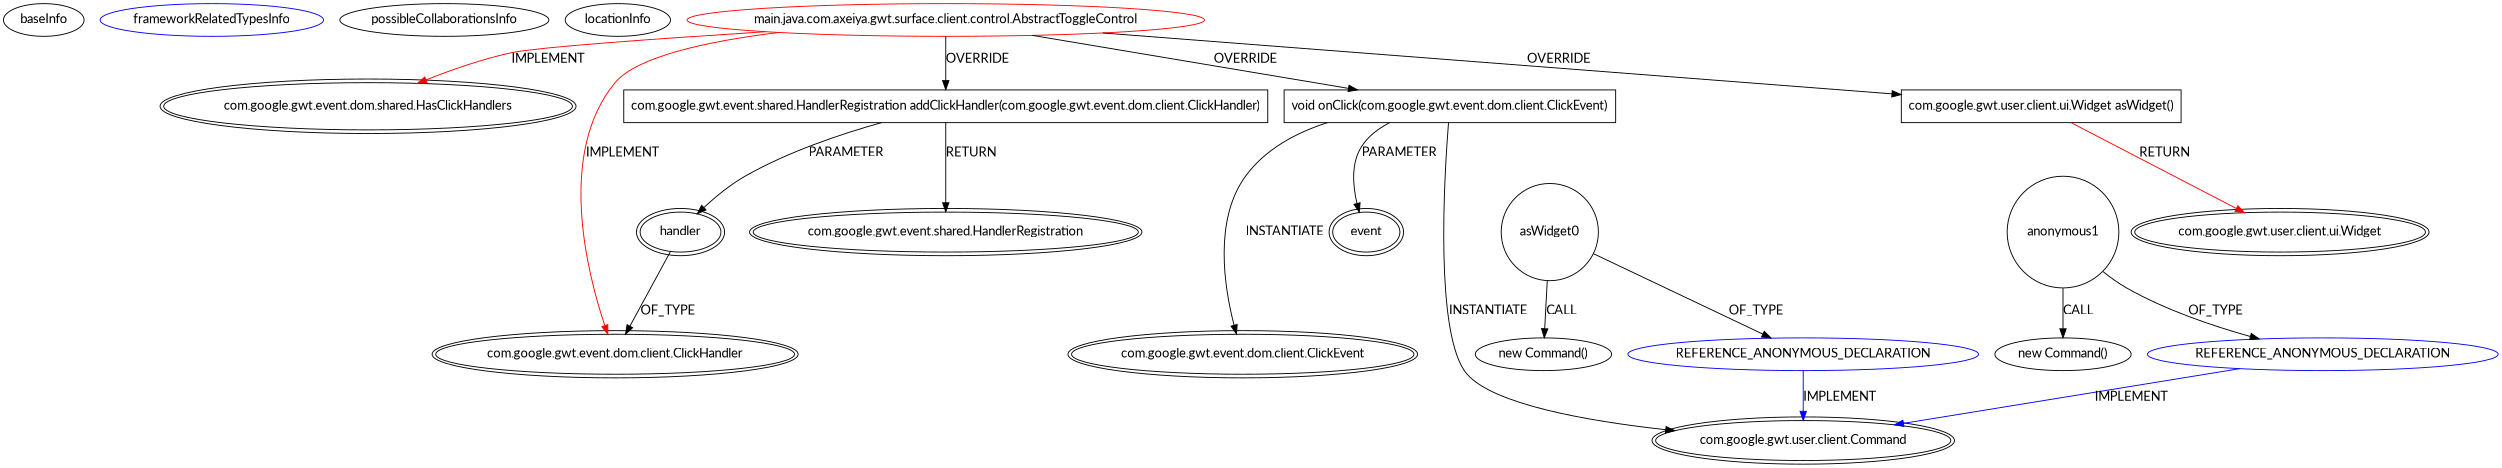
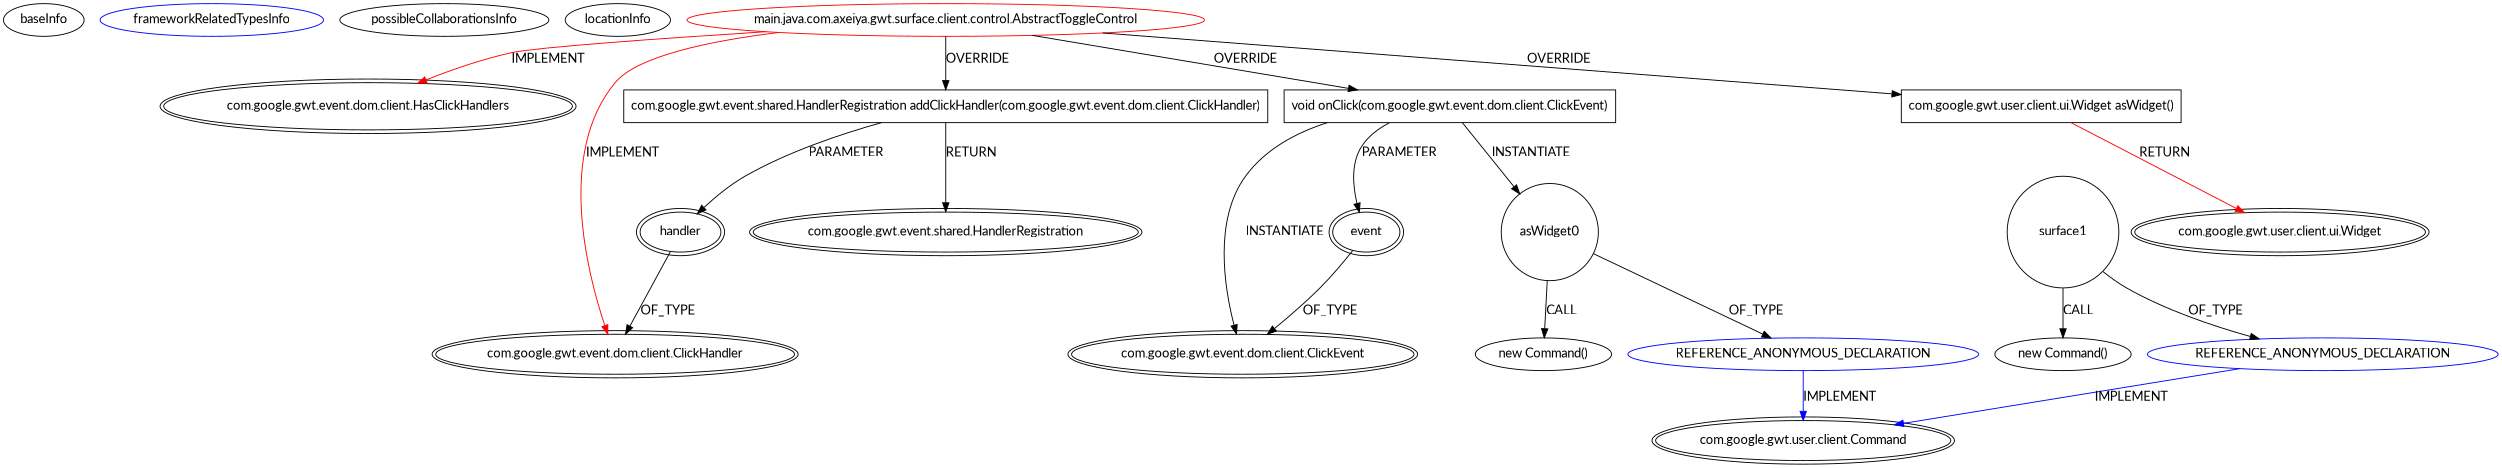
node "com.google.gwt.event.dom.shared.HasClickHandlers": label "com.google.gwt.event.dom.shared.HasClickHandlers" -> "com.google.gwt.event.dom.client.HasClickHandlers"
node "anonymous1": label "anonymous1" -> "surface1"
edge "event" -> "com.google.gwt.event.dom.client.ClickEvent": added, label "OF_TYPE"
edge "void onClick(com.google.gwt.event.dom.client.ClickEvent)" -> "com.google.gwt.user.client.Command": now "void onClick(com.google.gwt.event.dom.client.ClickEvent)" -> "asWidget0"
